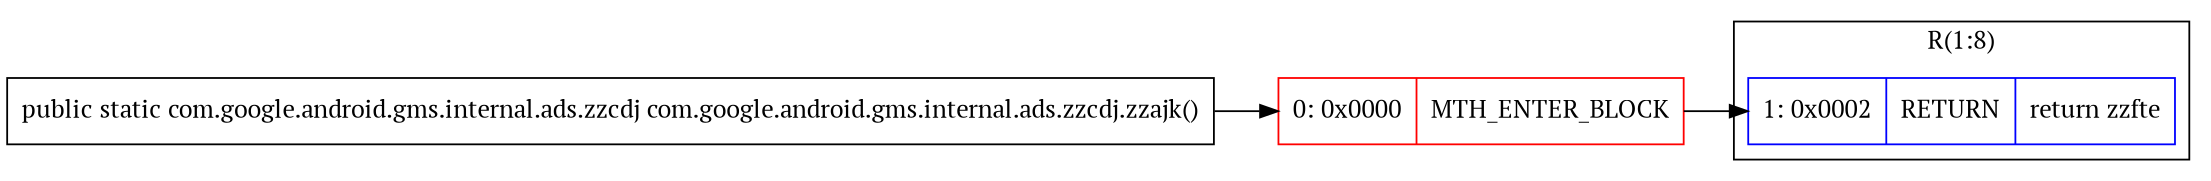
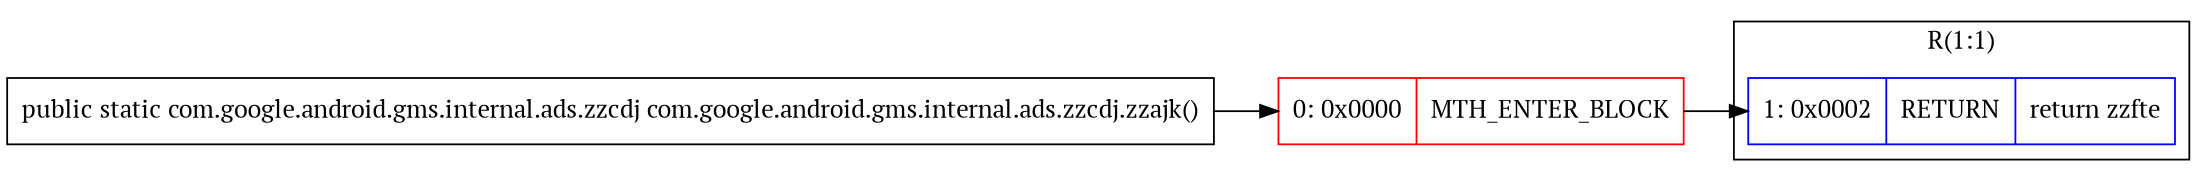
cluster "R(1:8)": label "R(1:8)" -> "R(1:1)"
